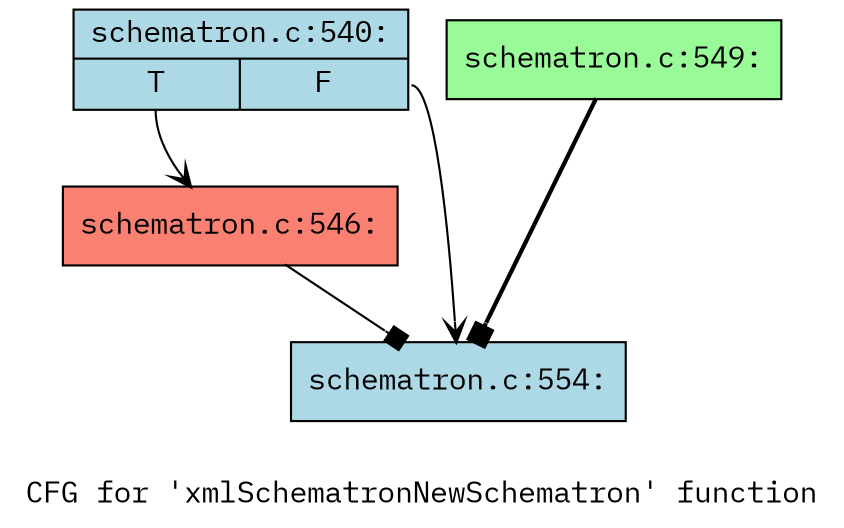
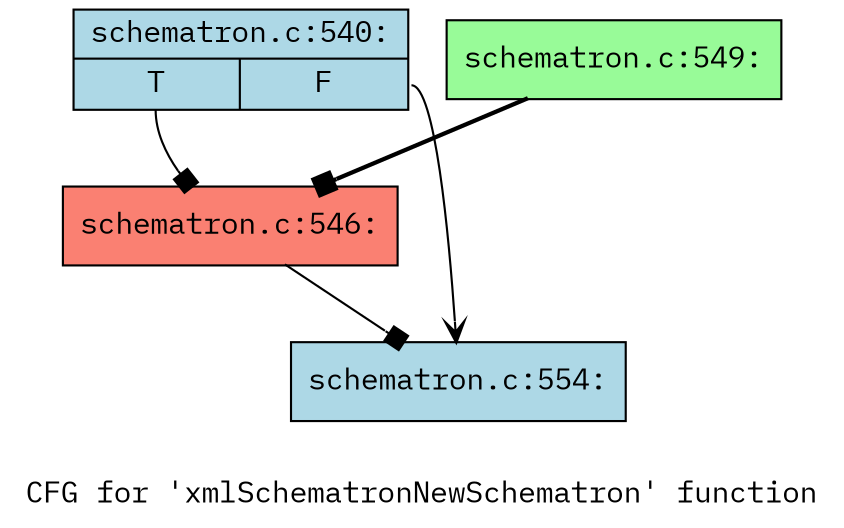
edge "schematron.c:540:" -> "schematron.c:546:": arrowhead vee -> box
edge "schematron.c:549:" -> "schematron.c:554:": now "schematron.c:549:" -> "schematron.c:546:"
